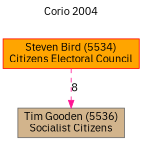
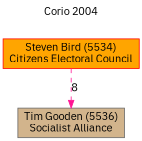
node "Tim Gooden (5536) Socialist Citizens": label "Tim Gooden (5536) Socialist Citizens" -> "Tim Gooden (5536) Socialist Alliance"
